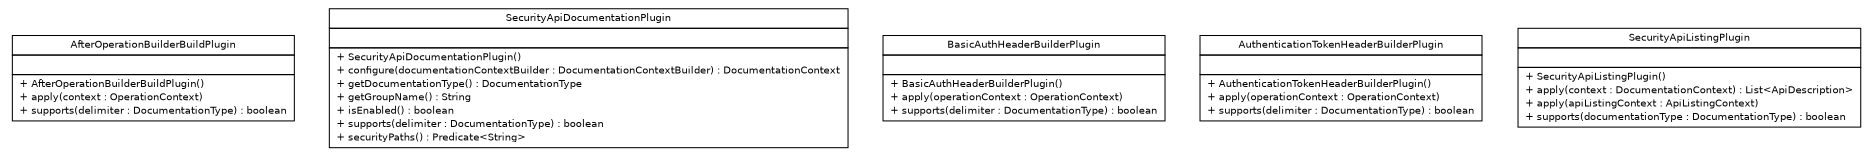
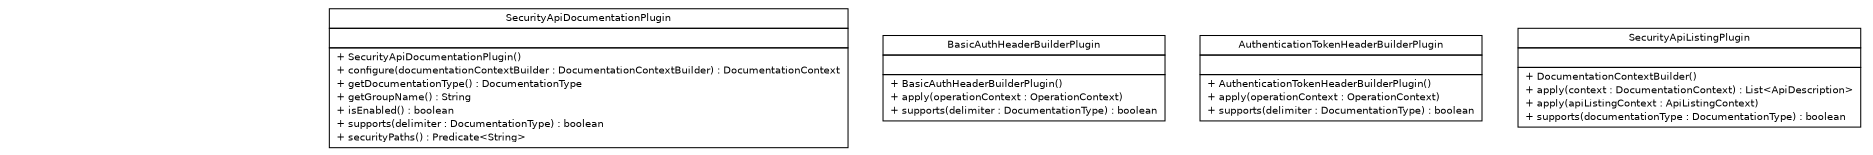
node "SecurityApiListingPlugin": text "+ SecurityApiListingPlugin()" -> "+ DocumentationContextBuilder()"
node "AfterOperationBuilderBuildPlugin": removed
